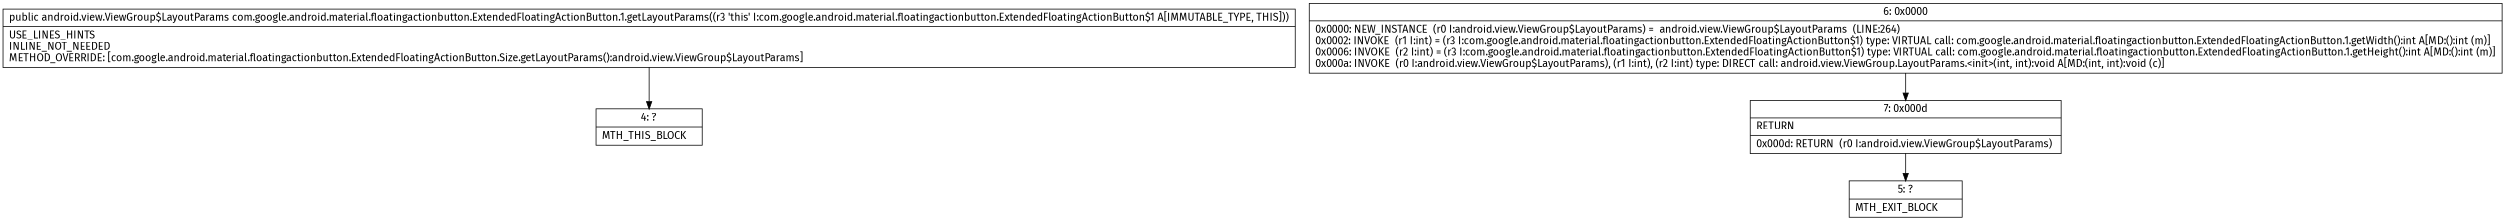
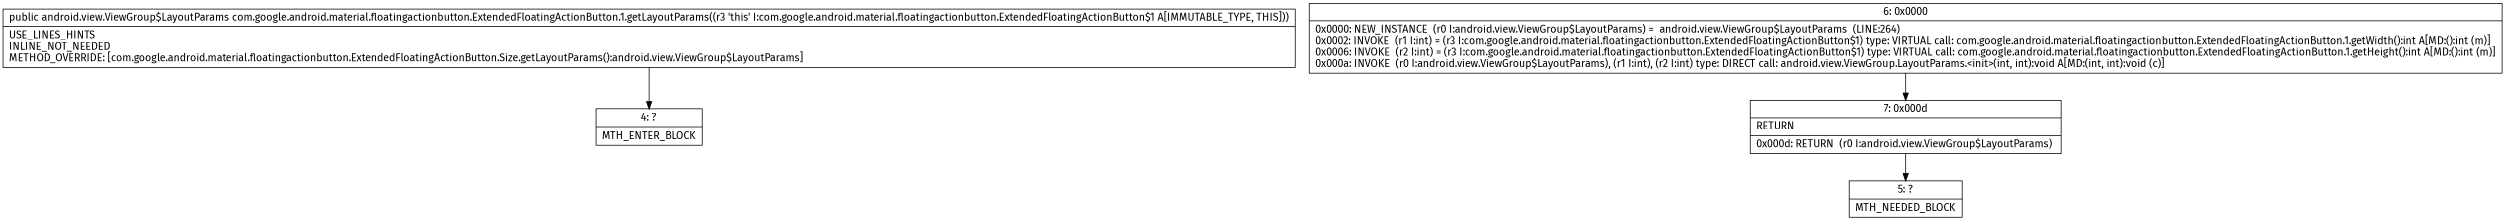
node "4: ?": text "MTH_THIS_BLOCK" -> "MTH_ENTER_BLOCK"
node "5: ?": text "MTH_EXIT_BLOCK" -> "MTH_NEEDED_BLOCK"
